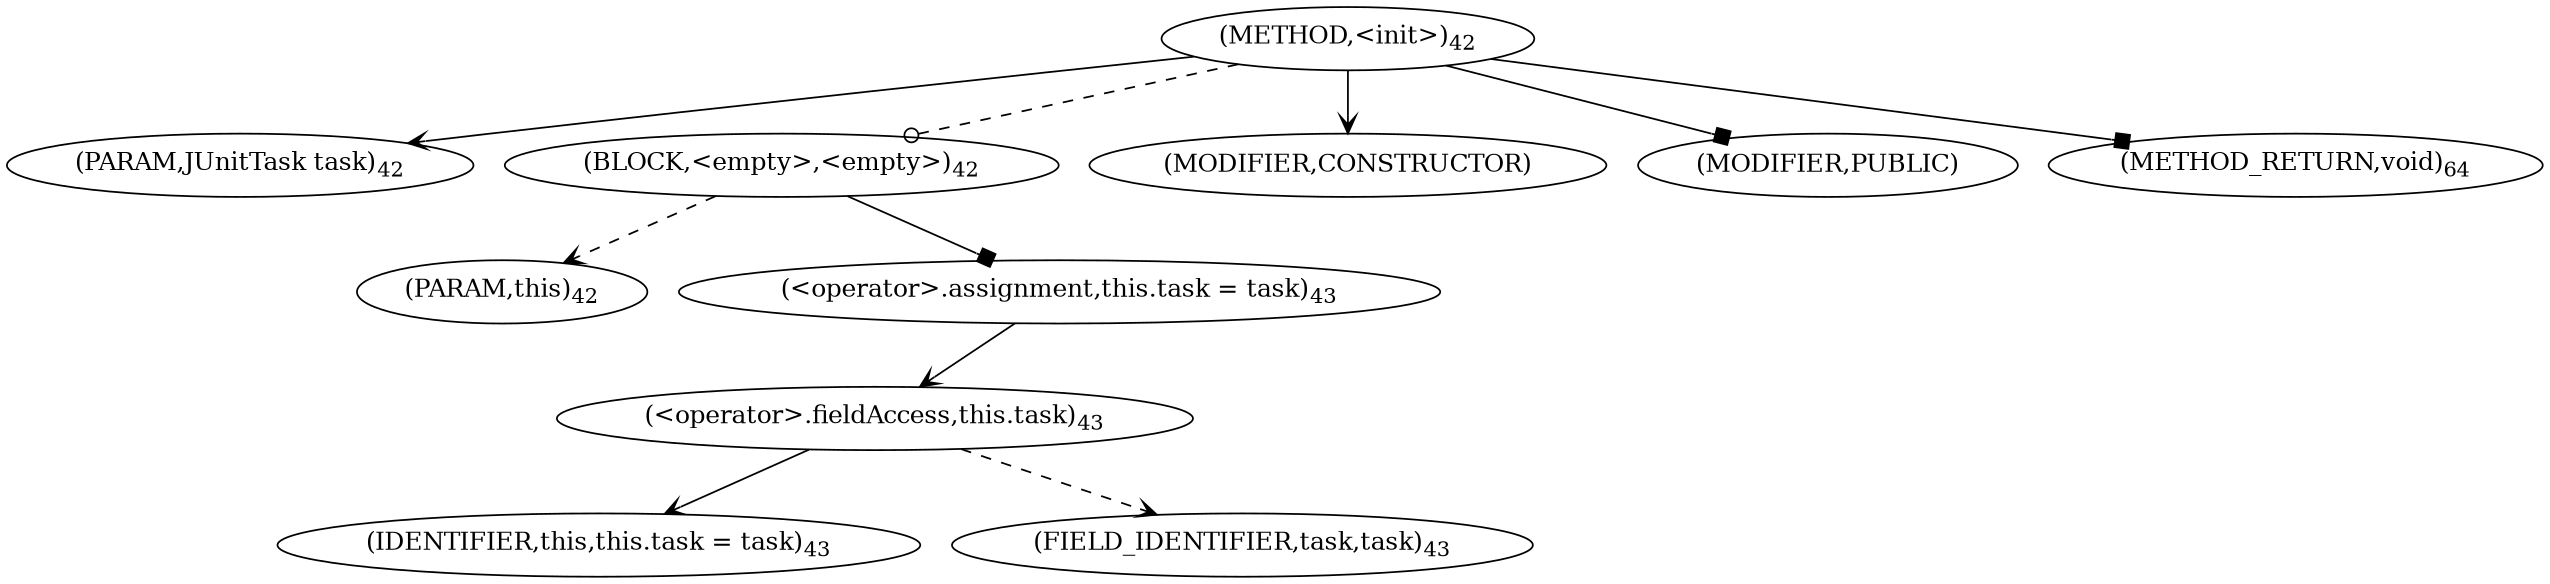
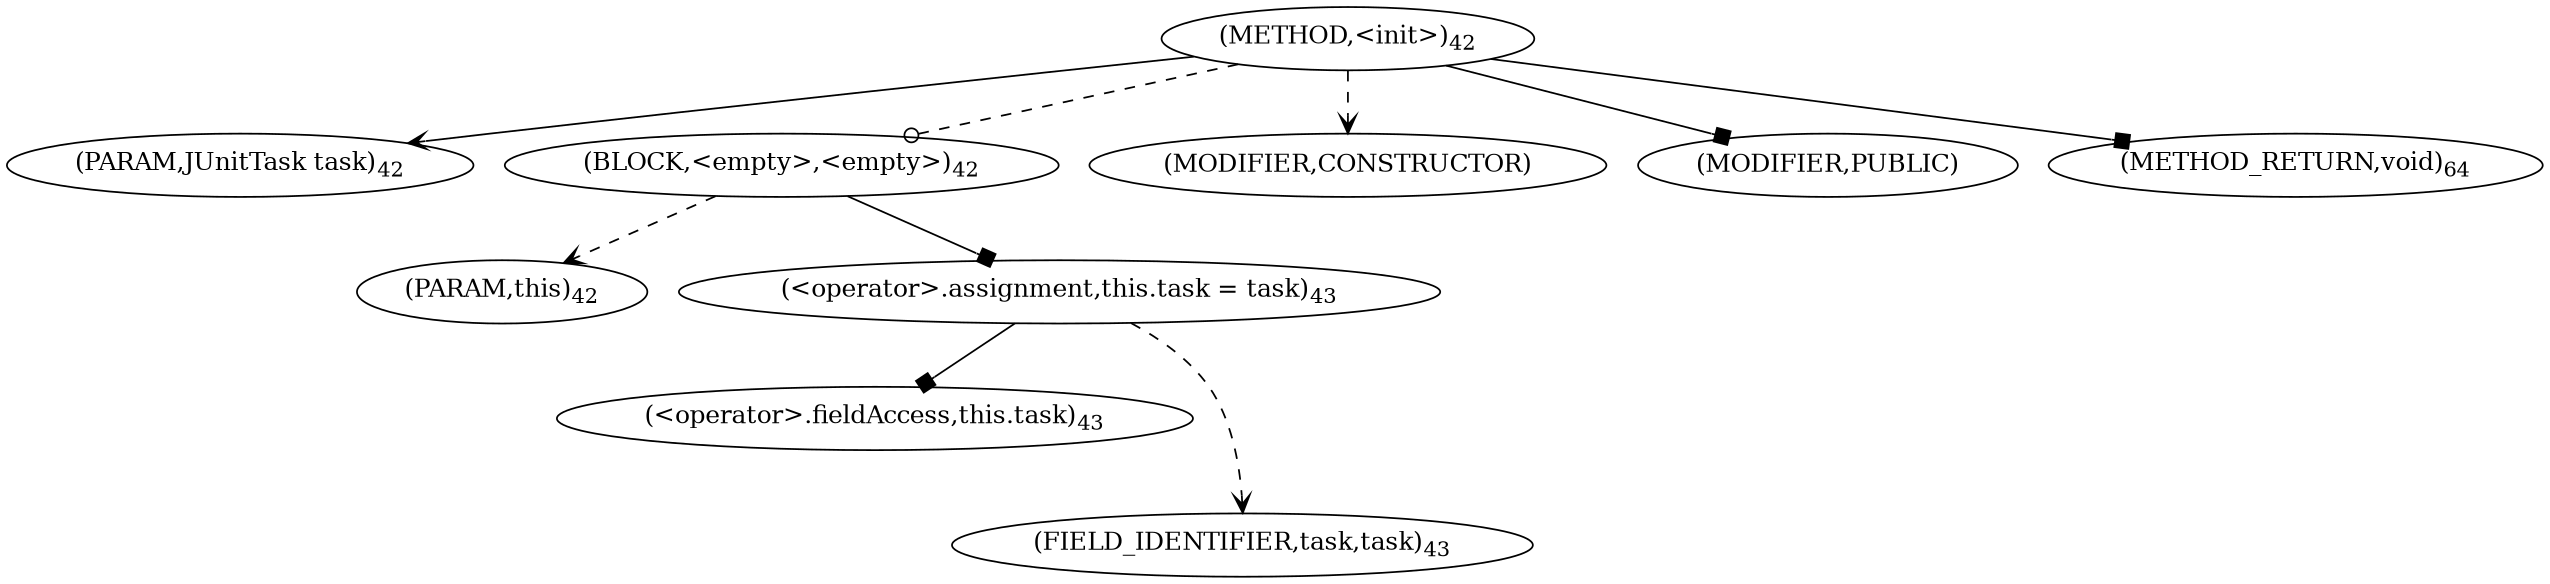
edge "(METHOD,<init>)" -> "(MODIFIER,CONSTRUCTOR)": style solid -> dashed
edge "(<operator>.assignment,this.task = task)" -> "(<operator>.fieldAccess,this.task)": arrowhead vee -> box
edge "(<operator>.fieldAccess,this.task)" -> "(FIELD_IDENTIFIER,task,task)": now "(<operator>.assignment,this.task = task)" -> "(FIELD_IDENTIFIER,task,task)"
node "(IDENTIFIER,this,this.task = task)": removed
